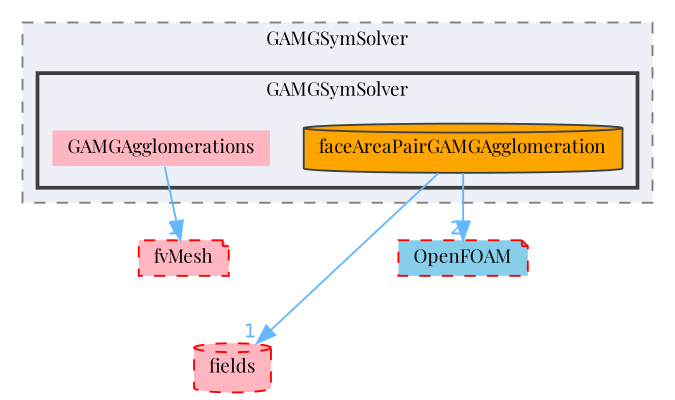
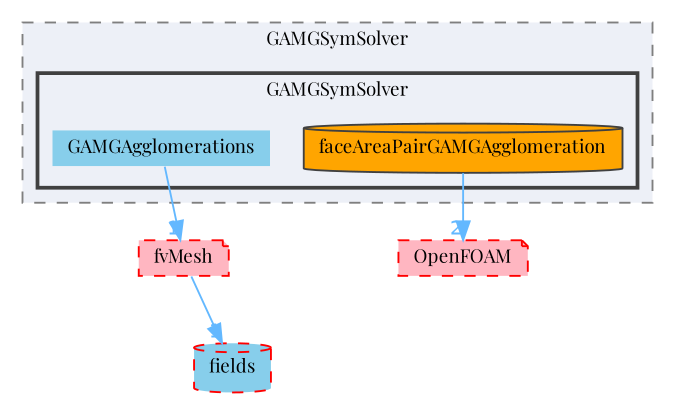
node "GAMGAgglomerations": fillcolor lightpink -> skyblue
edge "faceAreaPairGAMGAgglomeration" -> "fields": now "fvMesh" -> "fields"
node "OpenFOAM": fillcolor skyblue -> lightpink
node "fields": fillcolor lightpink -> skyblue
